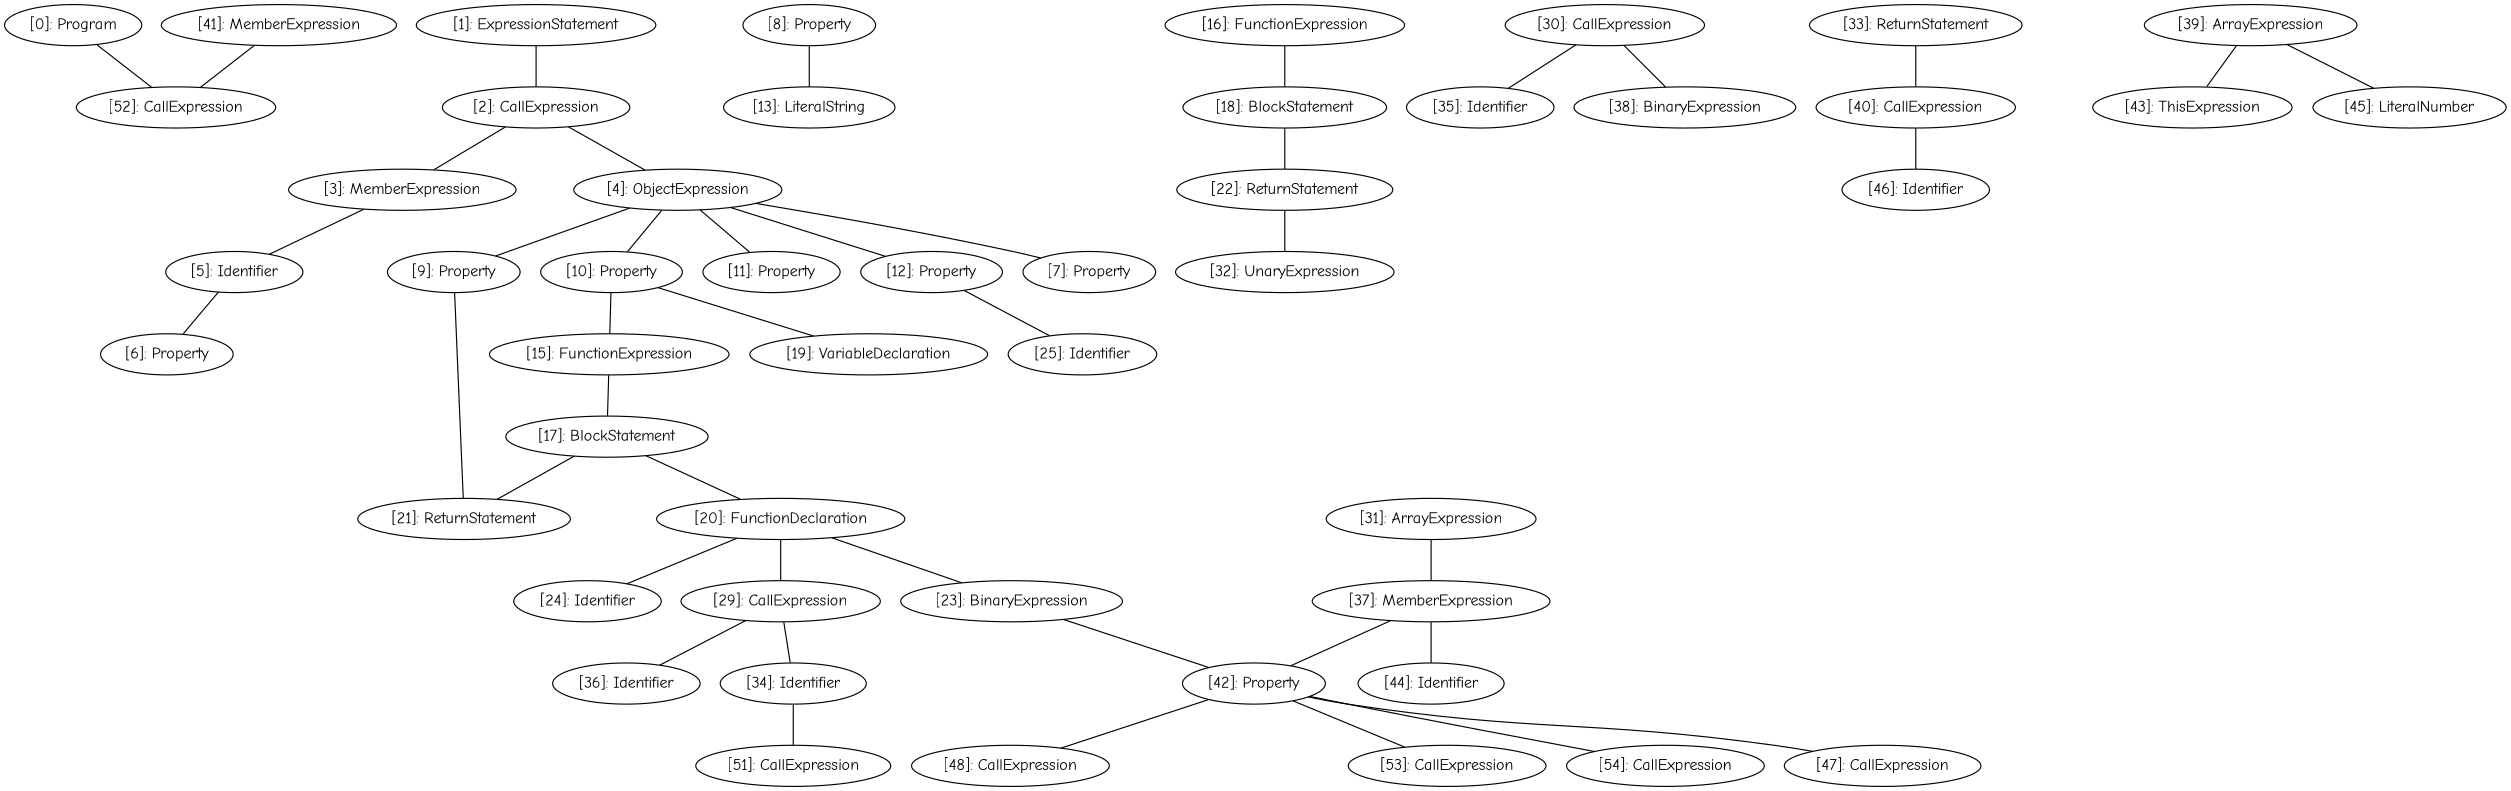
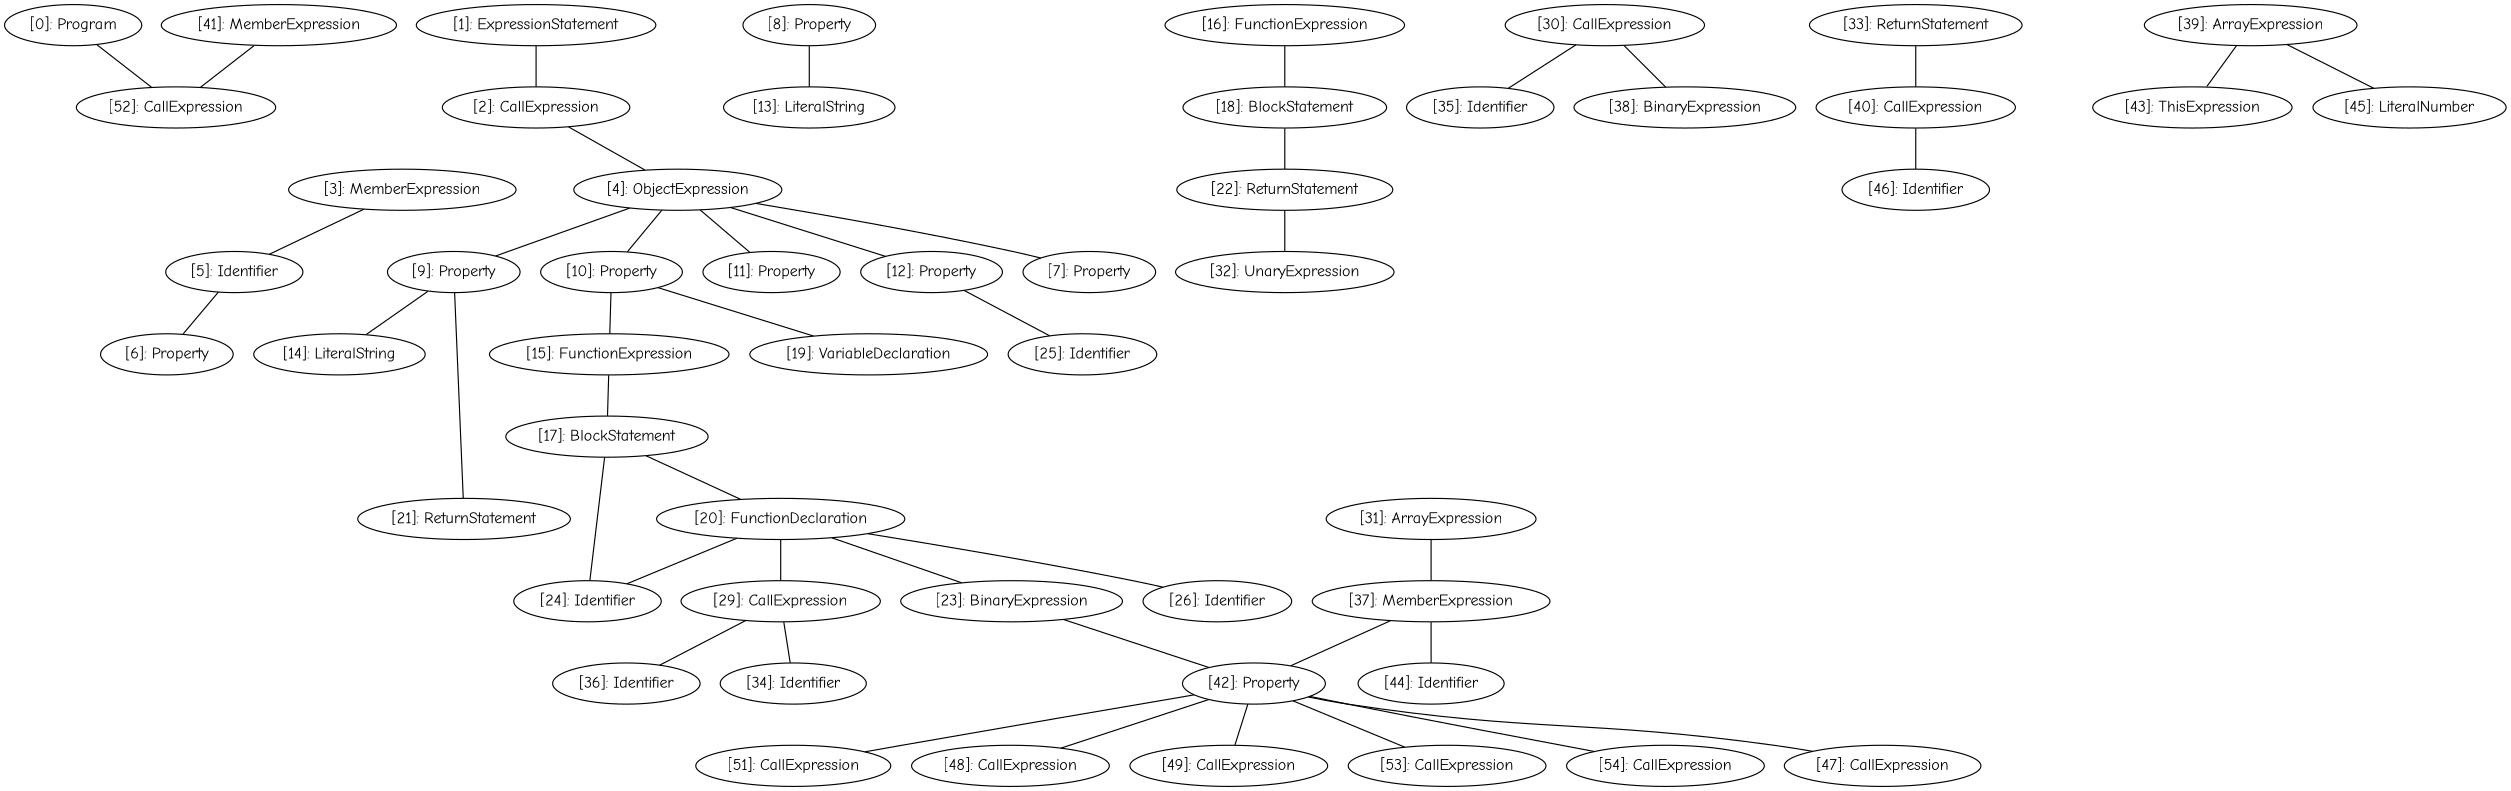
edge "[2]: CallExpression" -- "[3]: MemberExpression": removed
node "[14]: LiteralString": added
edge "[17]: BlockStatement" -- "[21]: ReturnStatement": now "[17]: BlockStatement" -- "[24]: Identifier"
node "[26]: Identifier": added
edge "[34]: Identifier" -- "[51]: CallExpression": now "[42]: Property" -- "[51]: CallExpression"
node "[49]: CallExpression": added
